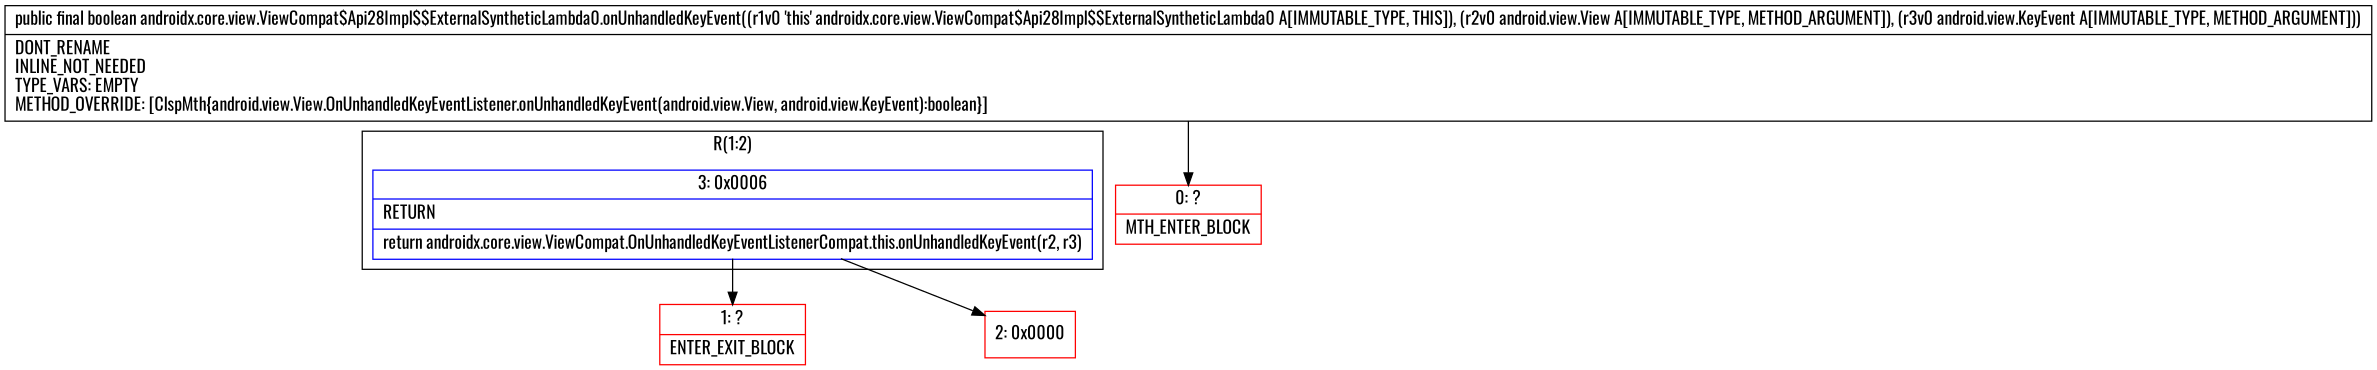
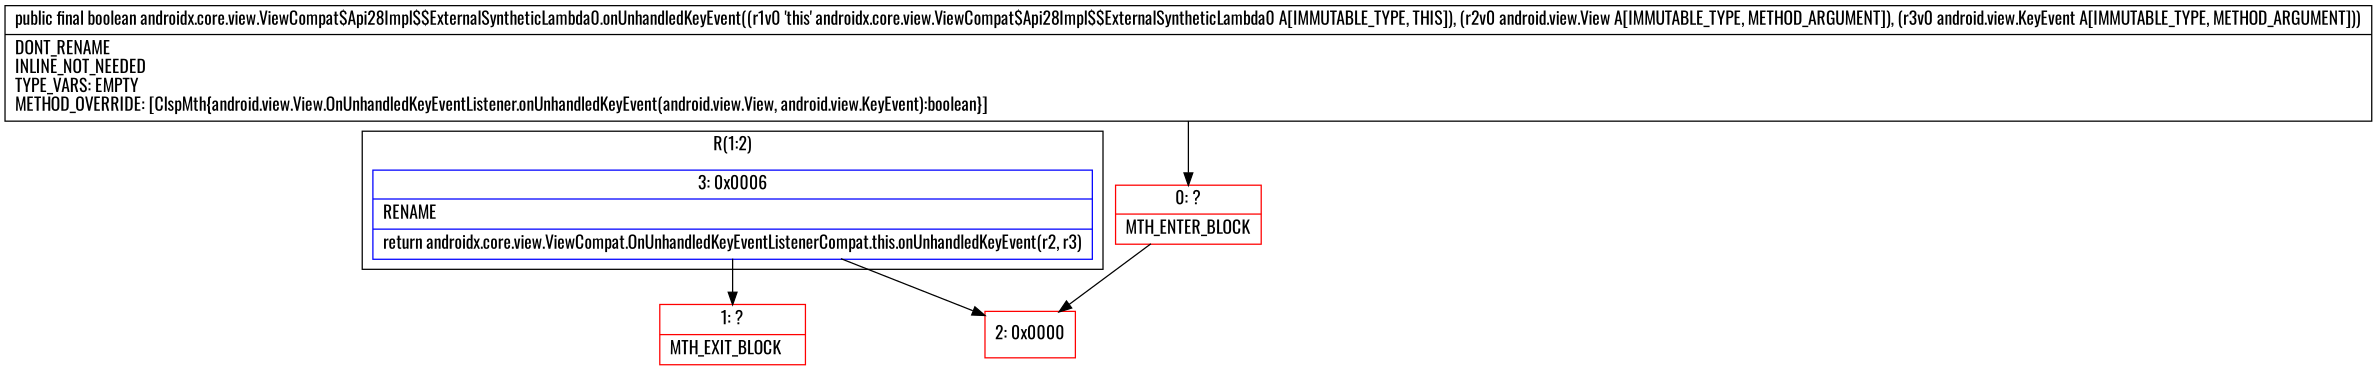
node "3: 0x0006": text "RETURN" -> "RENAME"
edge "0: ?" -> "2: 0x0000": added
node "1: ?": text "ENTER_EXIT_BLOCK" -> "MTH_EXIT_BLOCK"
